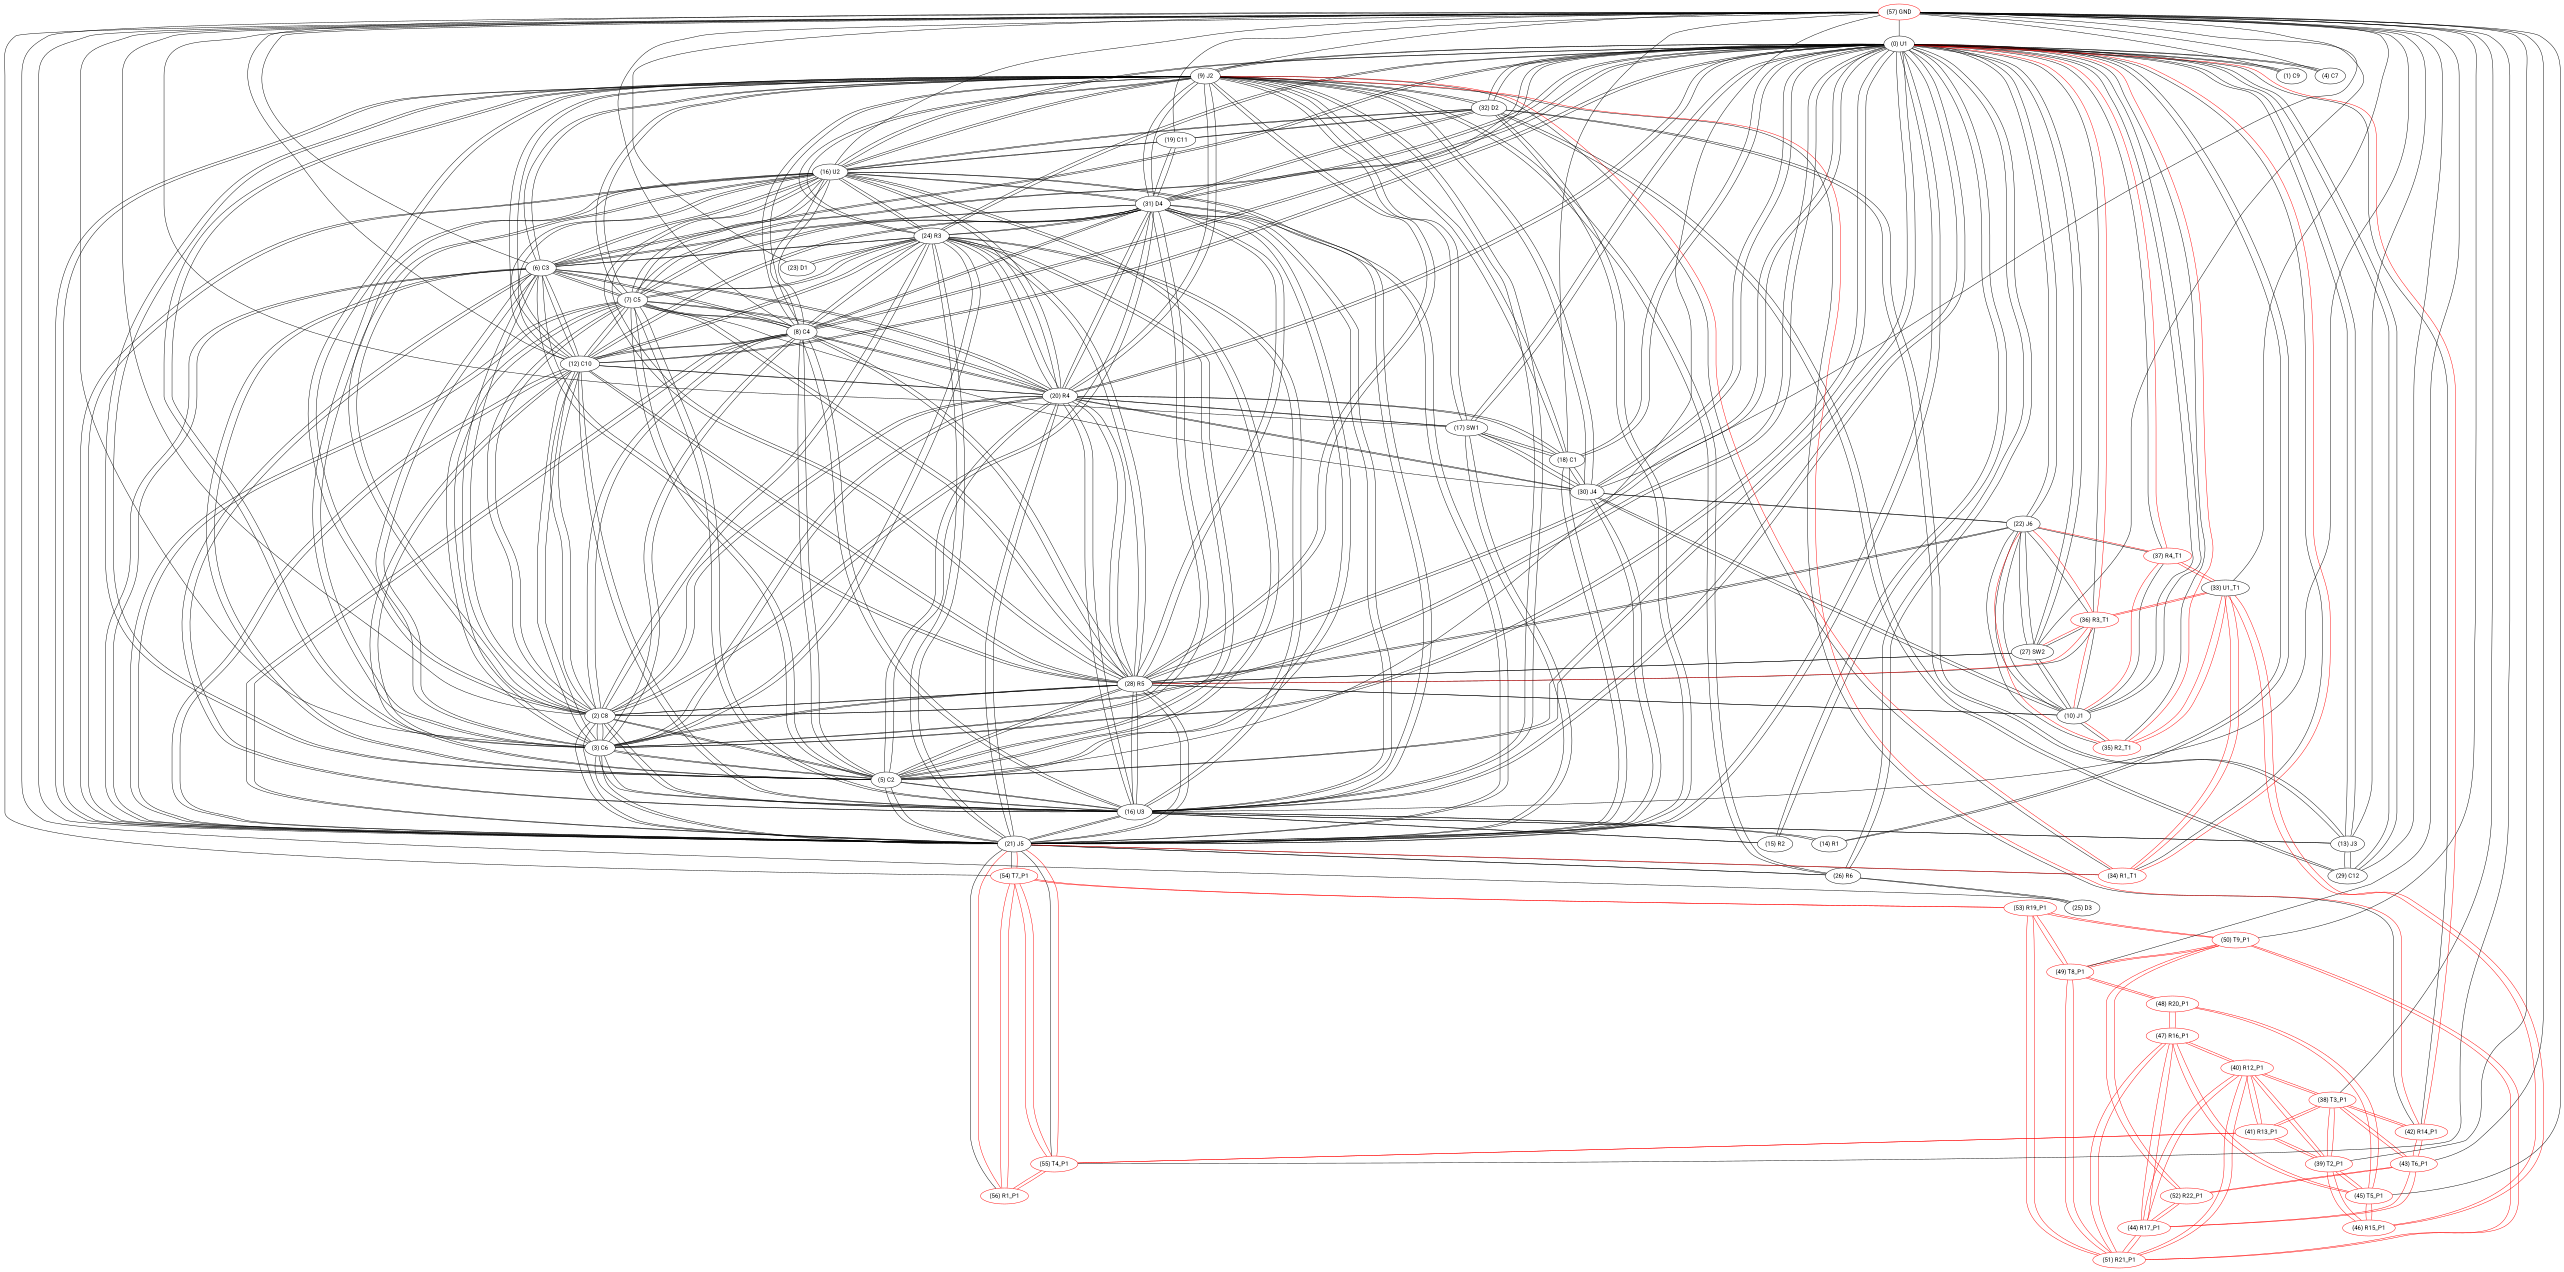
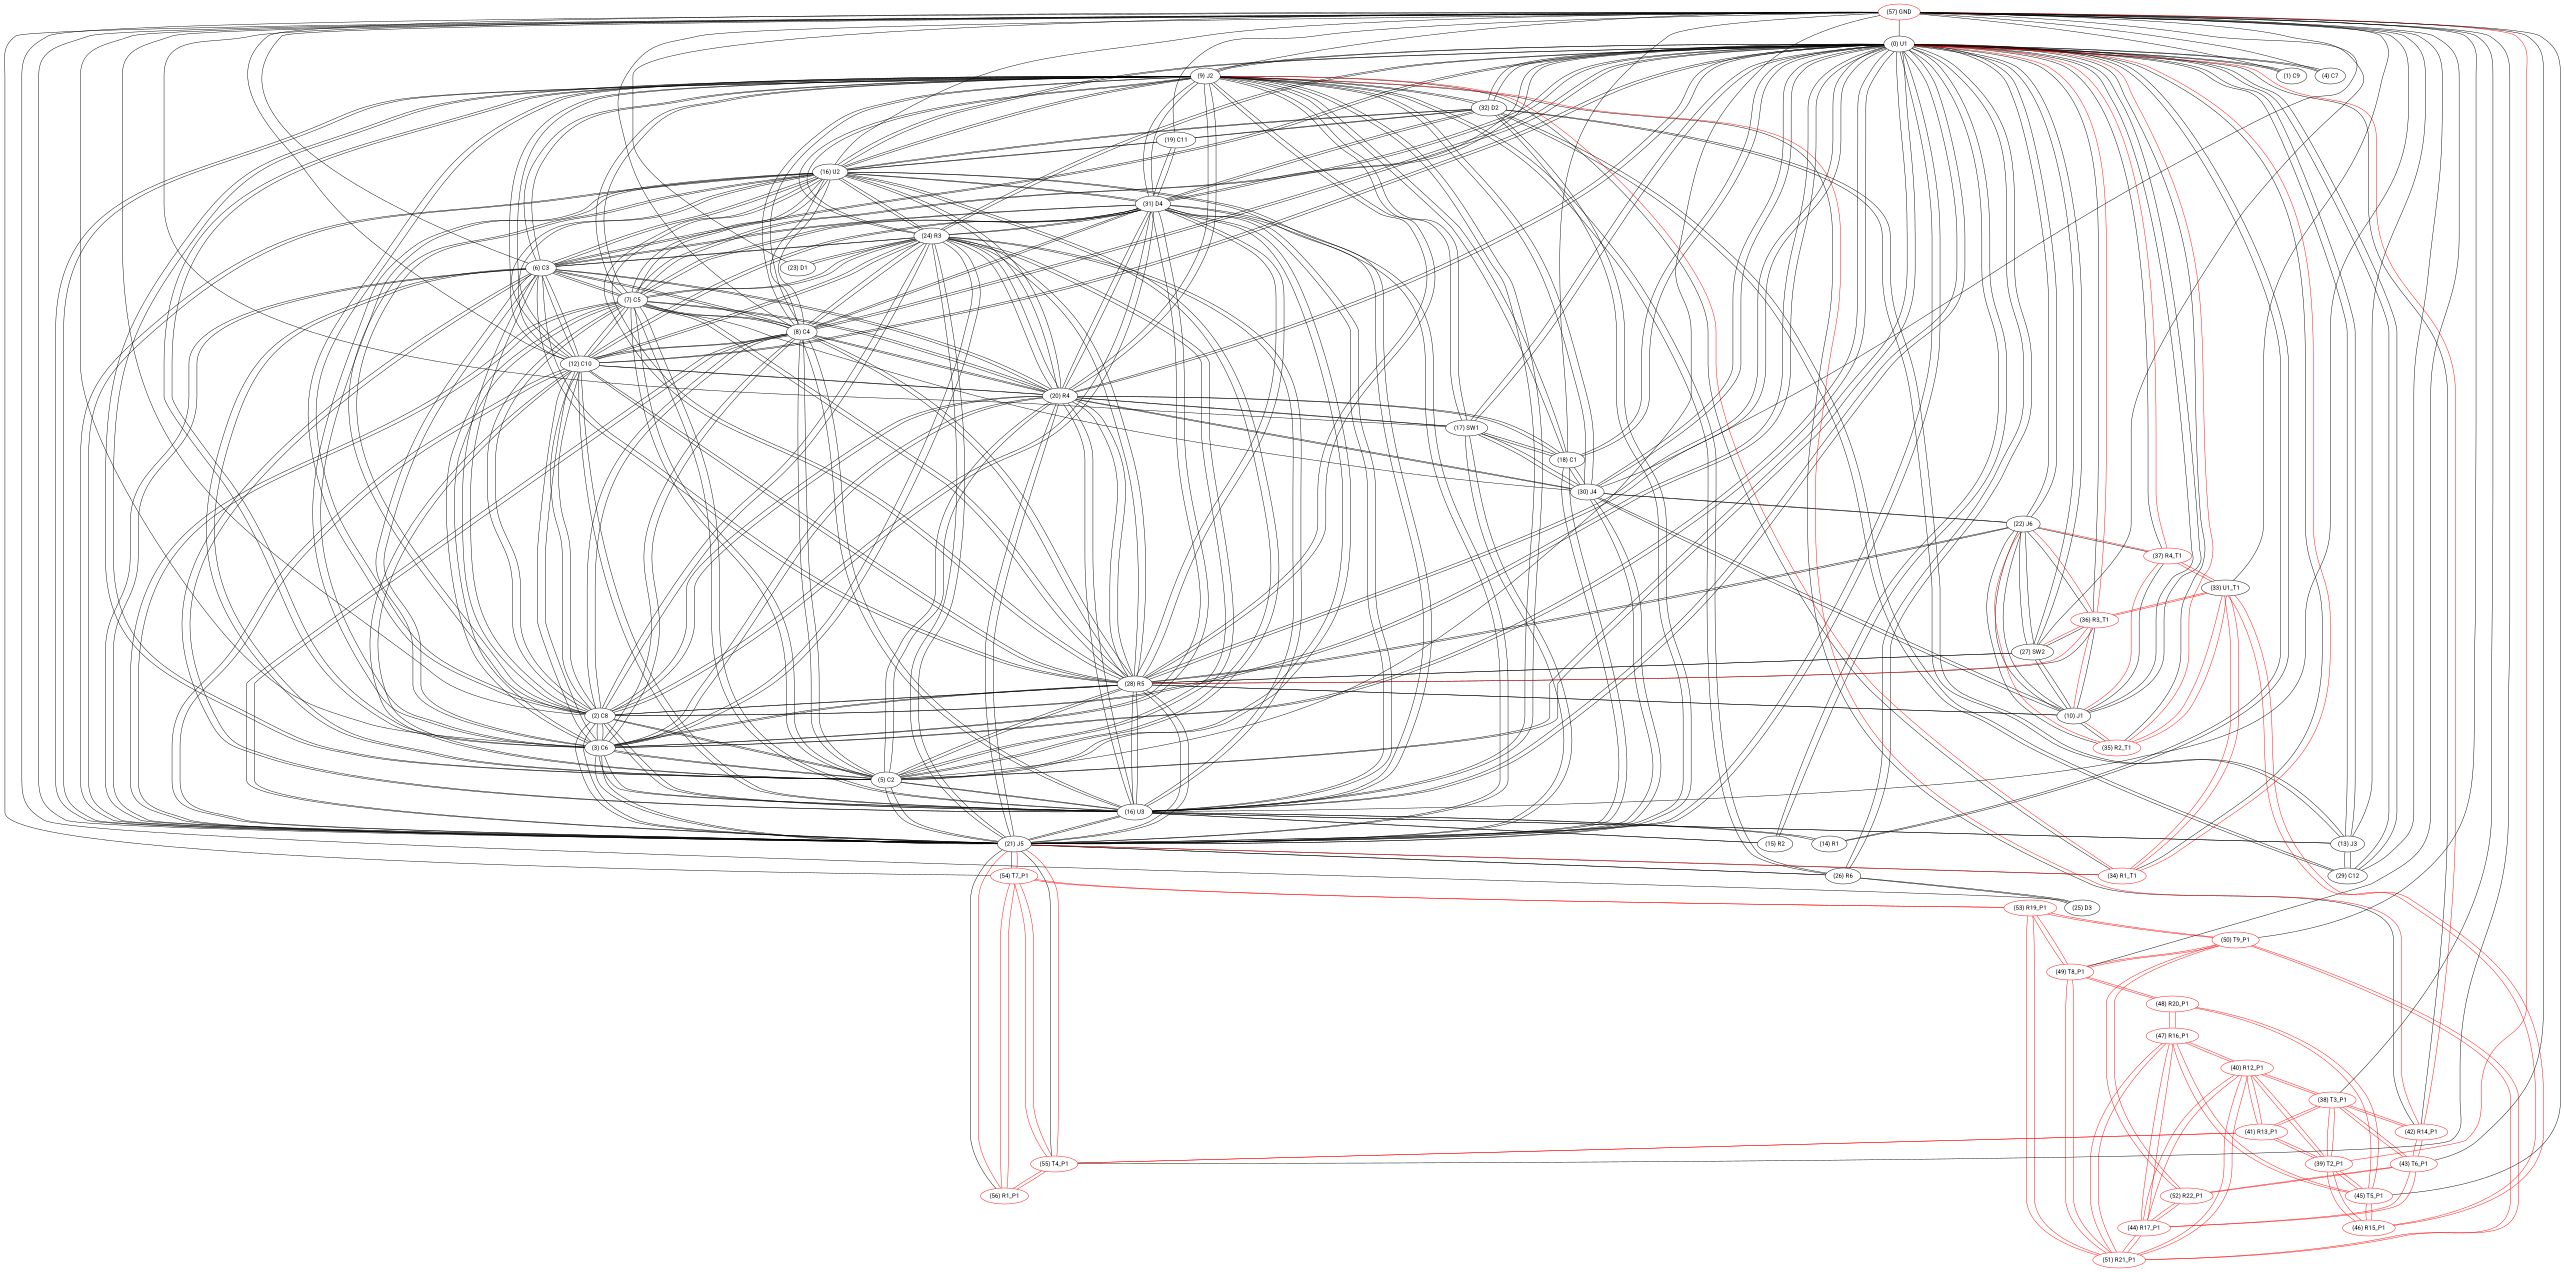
edge "(57) GND" -- "(39) T2_P1": color black -> red
